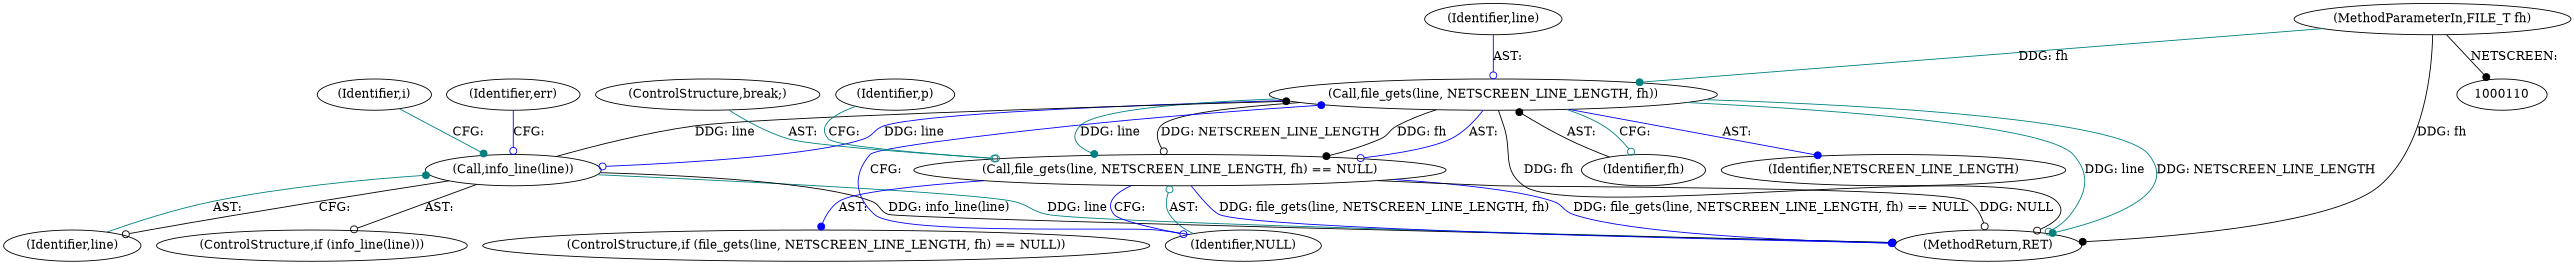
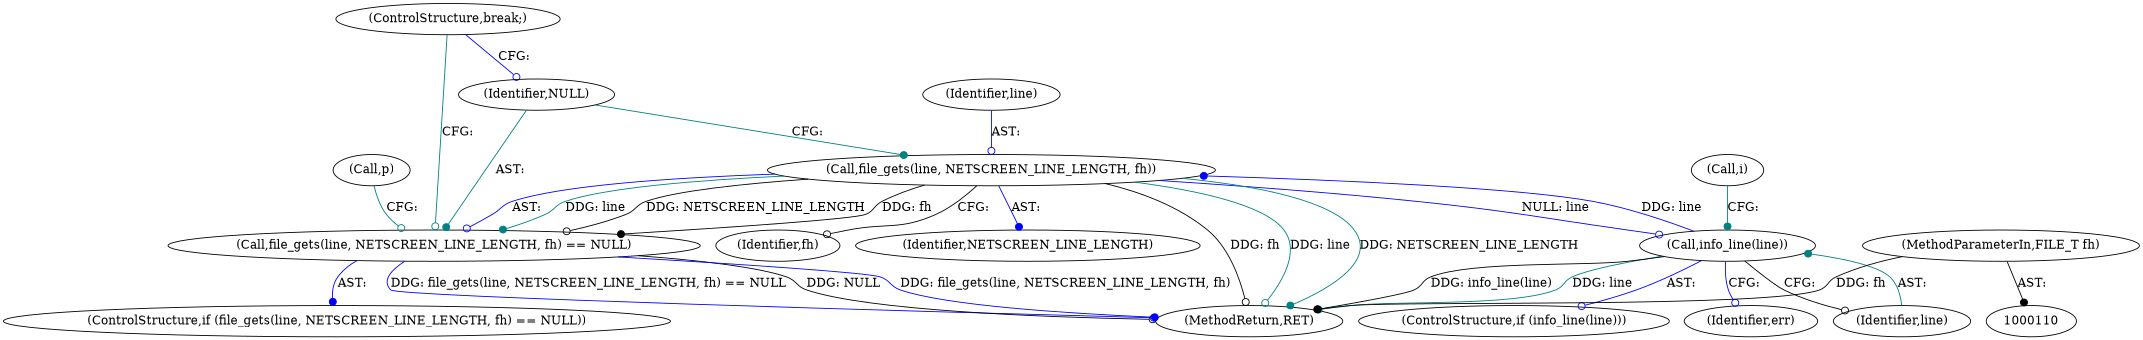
edge "(MethodParameterIn,FILE_T fh)" -> "(Call,file_gets(line, NETSCREEN_LINE_LENGTH, fh))": removed, label "DDG: fh"
edge "(MethodParameterIn,FILE_T fh)" -> "1000110": label "NETSCREEN: " -> "AST: "
node "(Identifier,i)": label "(Identifier,i)" -> "(Call,i)"
node "(Identifier,p)": label "(Identifier,p)" -> "(Call,p)"
edge "(Call,info_line(line))" -> "(Call,file_gets(line, NETSCREEN_LINE_LENGTH, fh))": color black -> blue
edge "(Call,file_gets(line, NETSCREEN_LINE_LENGTH, fh))" -> "(Identifier,fh)": color teal -> black
edge "(Identifier,err)" -> "(Call,info_line(line))": reversed
edge "(ControlStructure,break;)" -> "(Call,file_gets(line, NETSCREEN_LINE_LENGTH, fh) == NULL)": label "AST: " -> "CFG: "
edge "(Call,file_gets(line, NETSCREEN_LINE_LENGTH, fh))" -> "(Call,info_line(line))": label "DDG: line" -> "NULL: line"
edge "(Identifier,fh)" -> "(Call,file_gets(line, NETSCREEN_LINE_LENGTH, fh))": removed, label "AST:"
edge "(Identifier,NULL)" -> "(Call,file_gets(line, NETSCREEN_LINE_LENGTH, fh))": color blue -> teal
edge "(Call,info_line(line))" -> "(ControlStructure,if (info_line(line)))": color black -> blue
edge "(MethodParameterIn,FILE_T fh)" -> "(MethodReturn,RET)": arrowhead dot -> odot
edge "(Call,file_gets(line, NETSCREEN_LINE_LENGTH, fh) == NULL)" -> "(Identifier,NULL)": now "(ControlStructure,break;)" -> "(Identifier,NULL)"
edge "(Identifier,NULL)" -> "(Call,file_gets(line, NETSCREEN_LINE_LENGTH, fh) == NULL)": arrowhead odot -> dot
